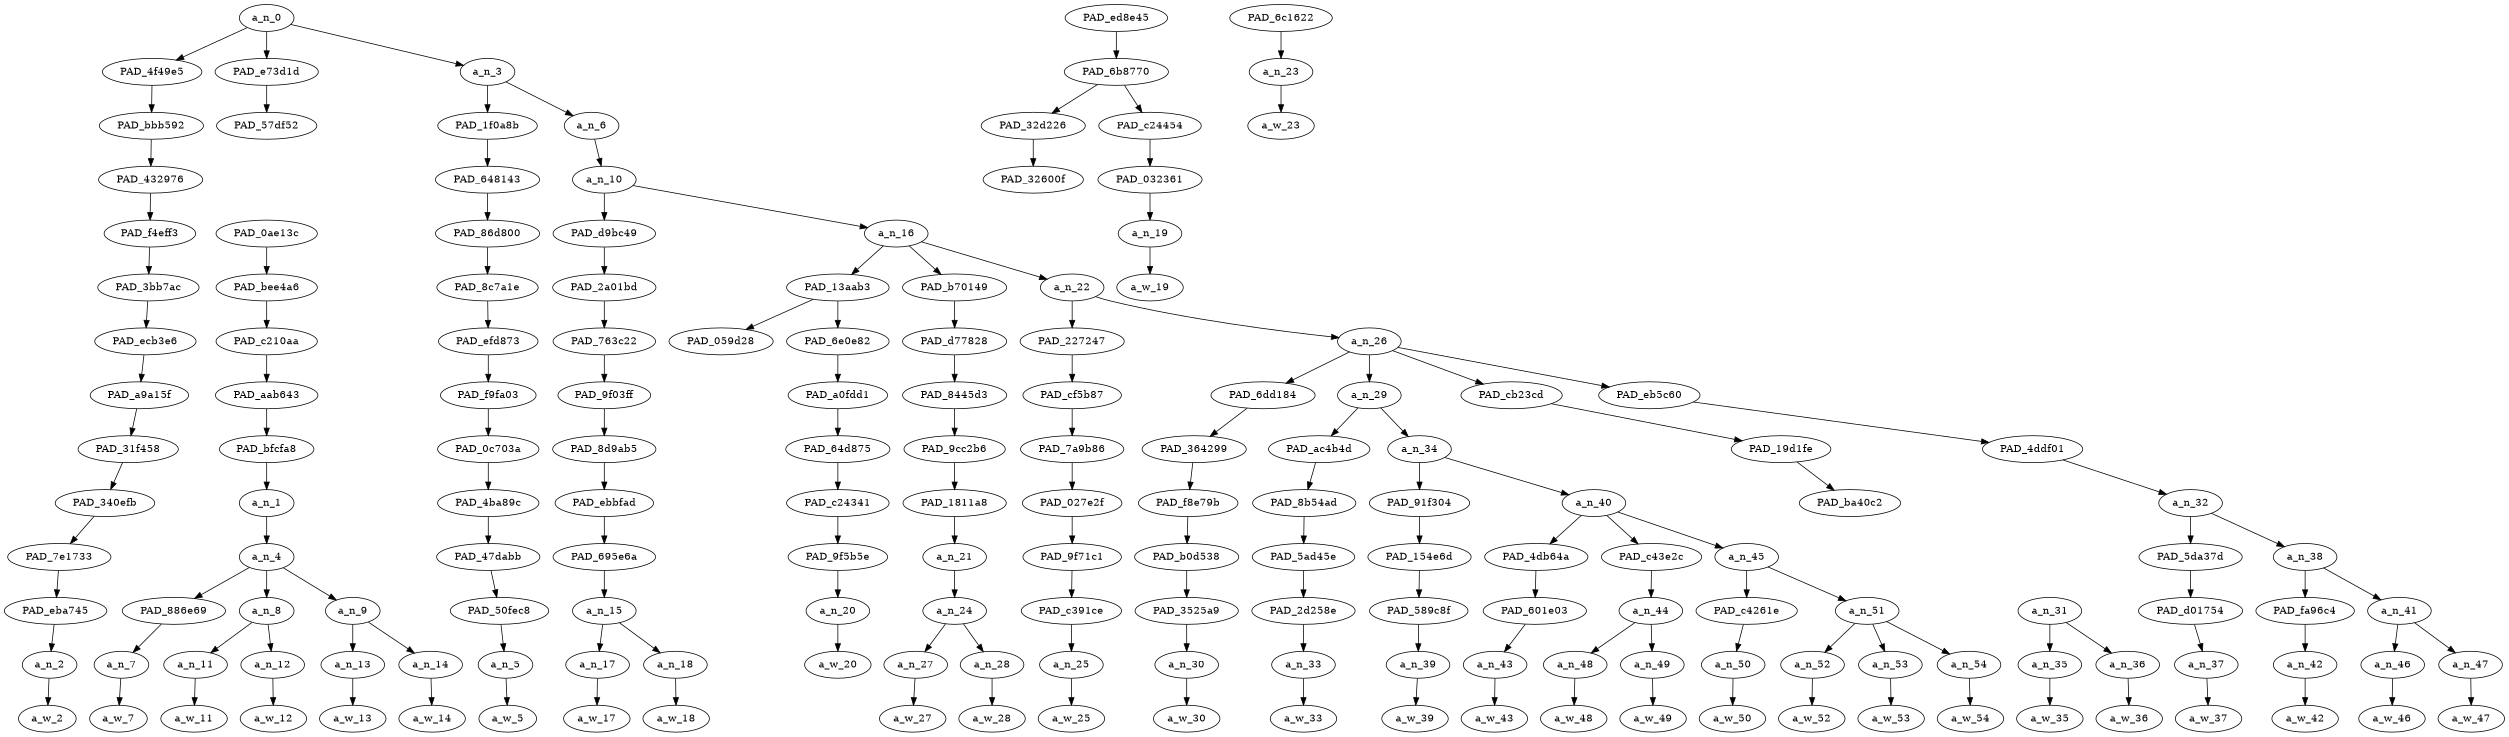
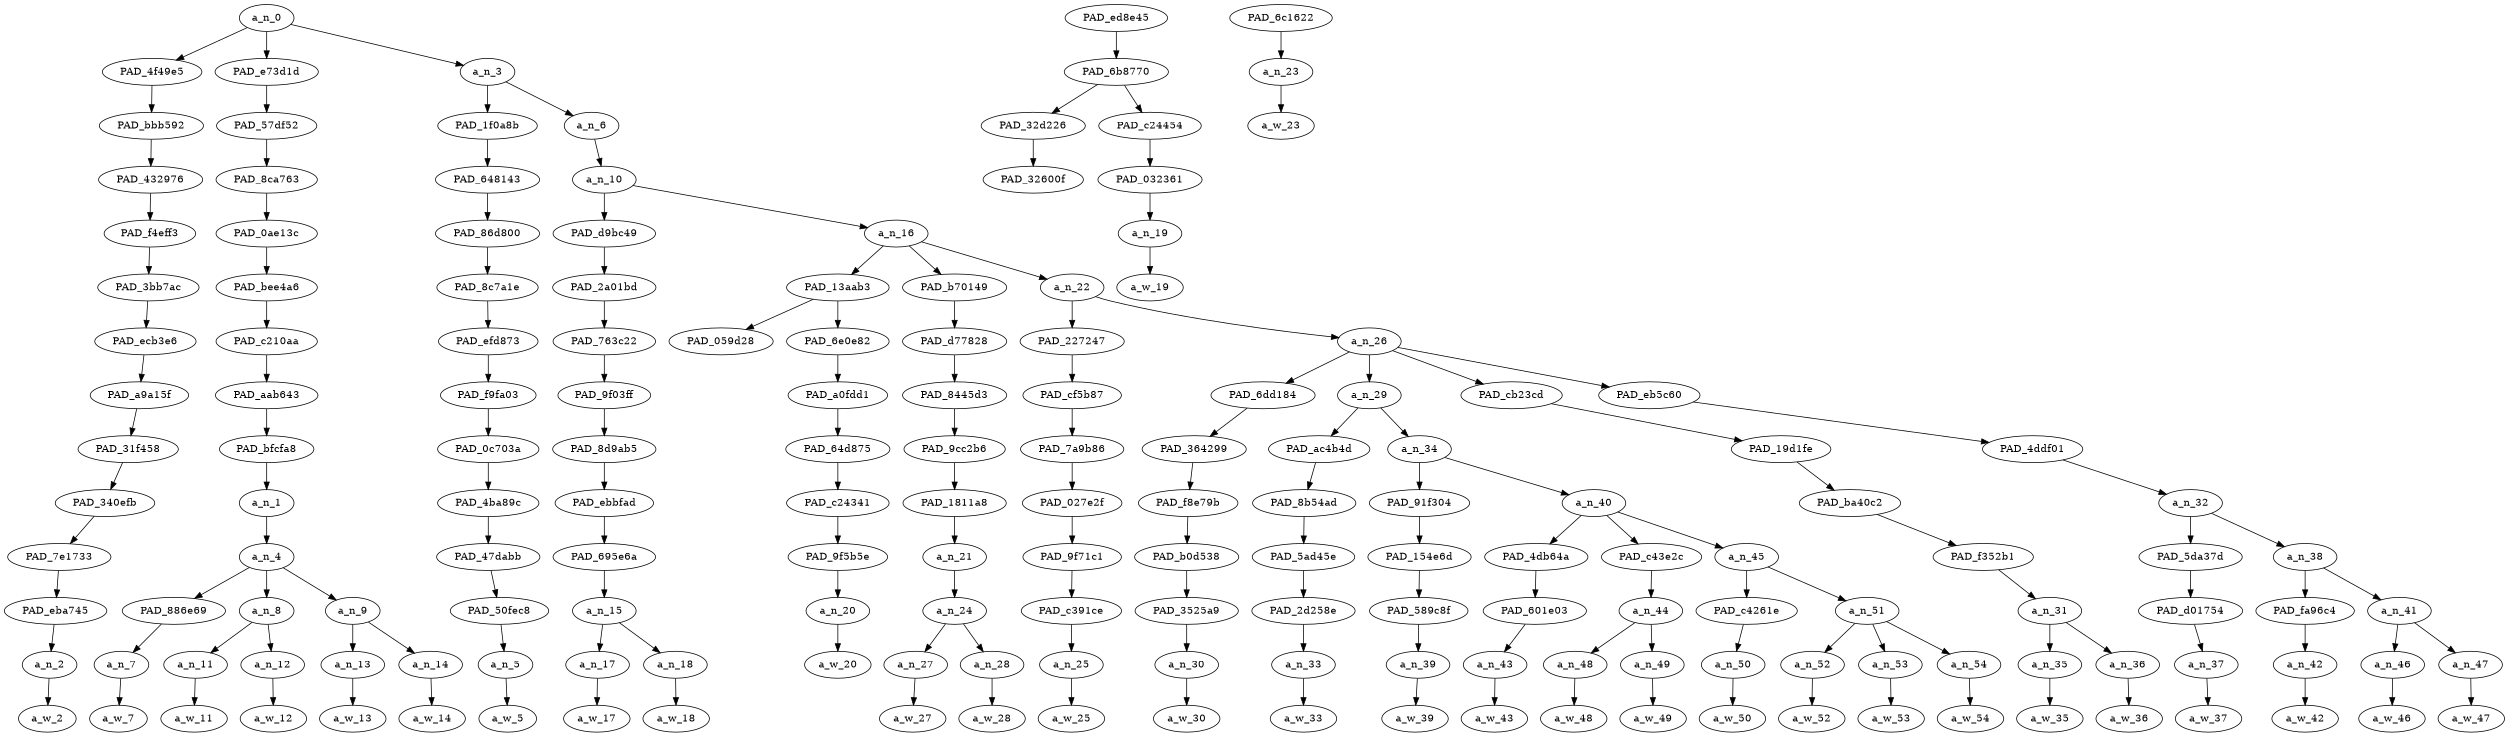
node "PAD_8ca763": added
node "PAD_f352b1": added
